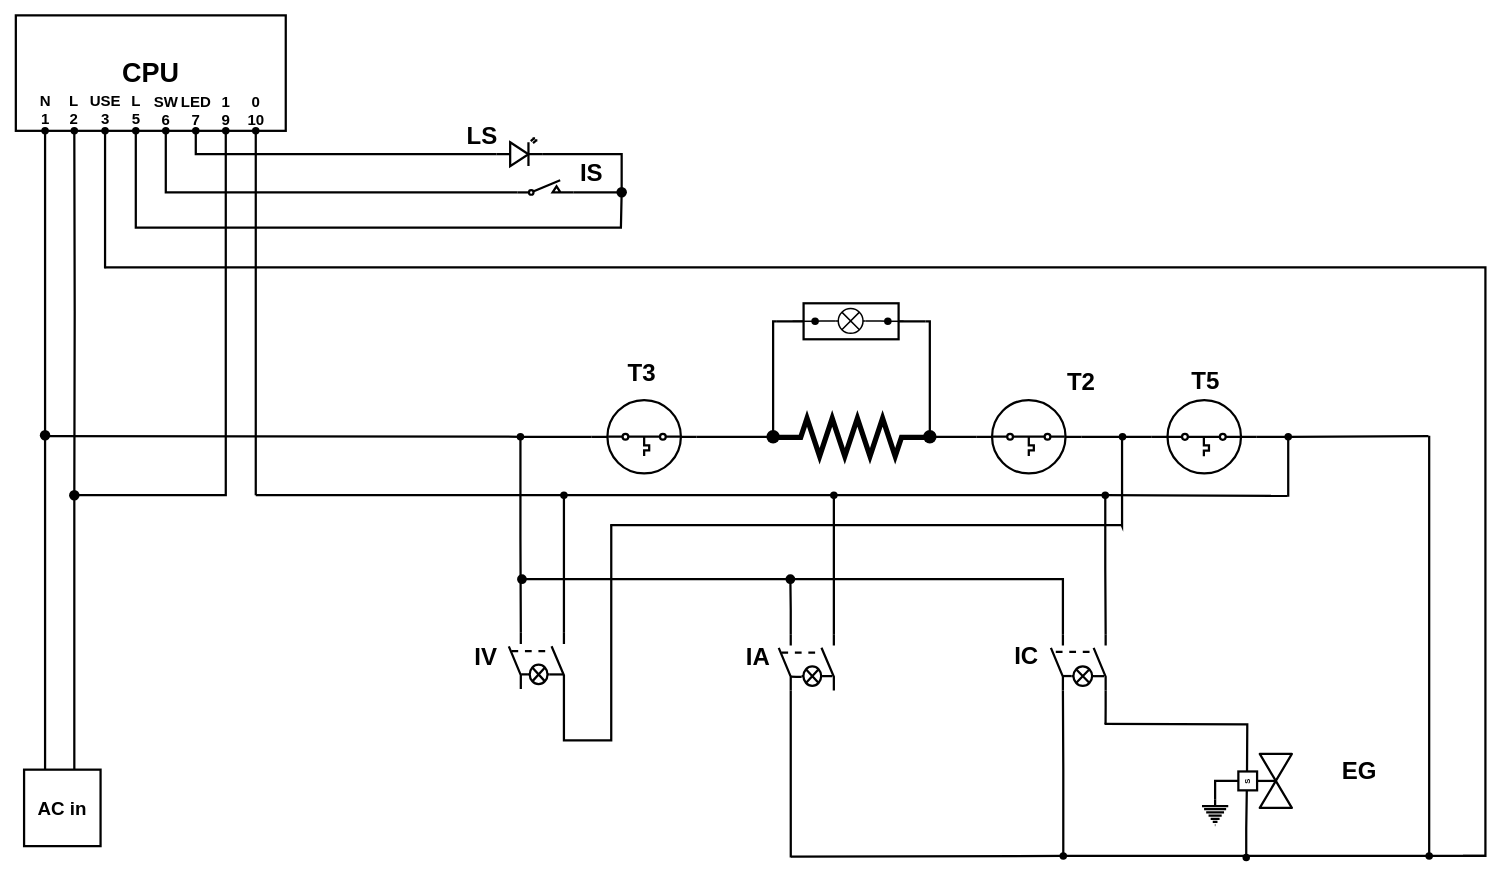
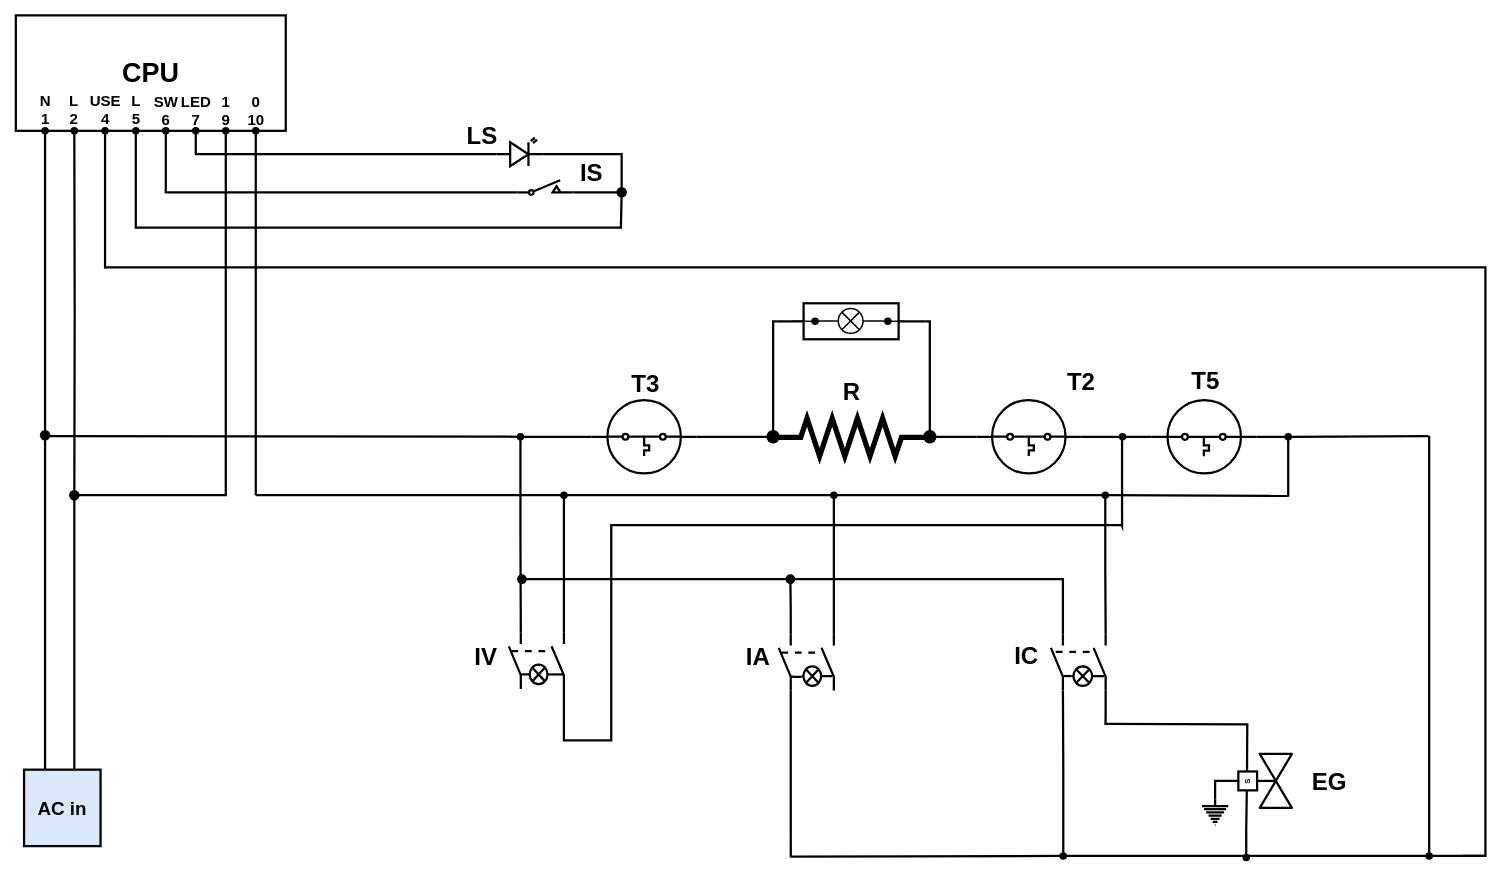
node "3": label "3" -> "4"
node "T3": moved (642, 373) -> (645, 384)
node "R": added
node "EG": moved (1359, 771) -> (1329, 783)
node "AC in": fillcolor #ffffff -> #dae8fc
